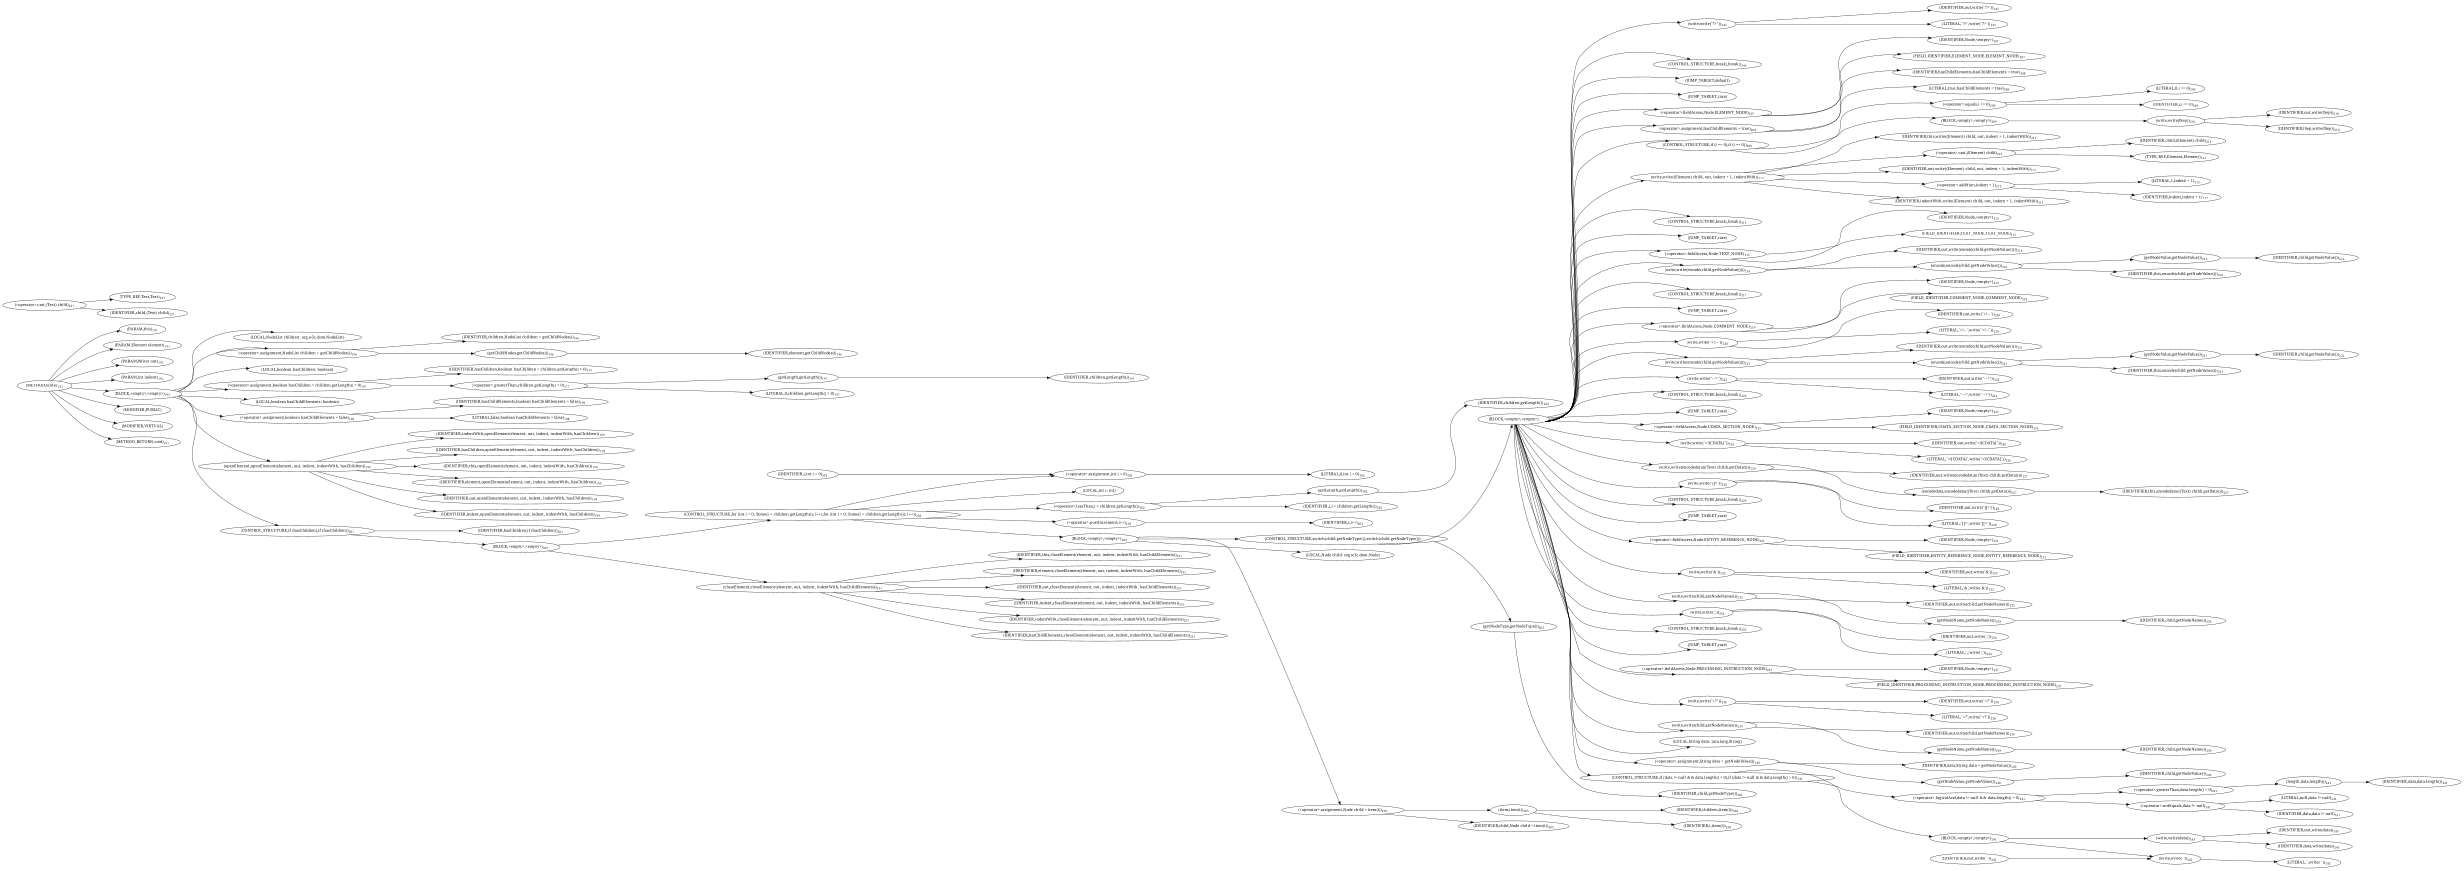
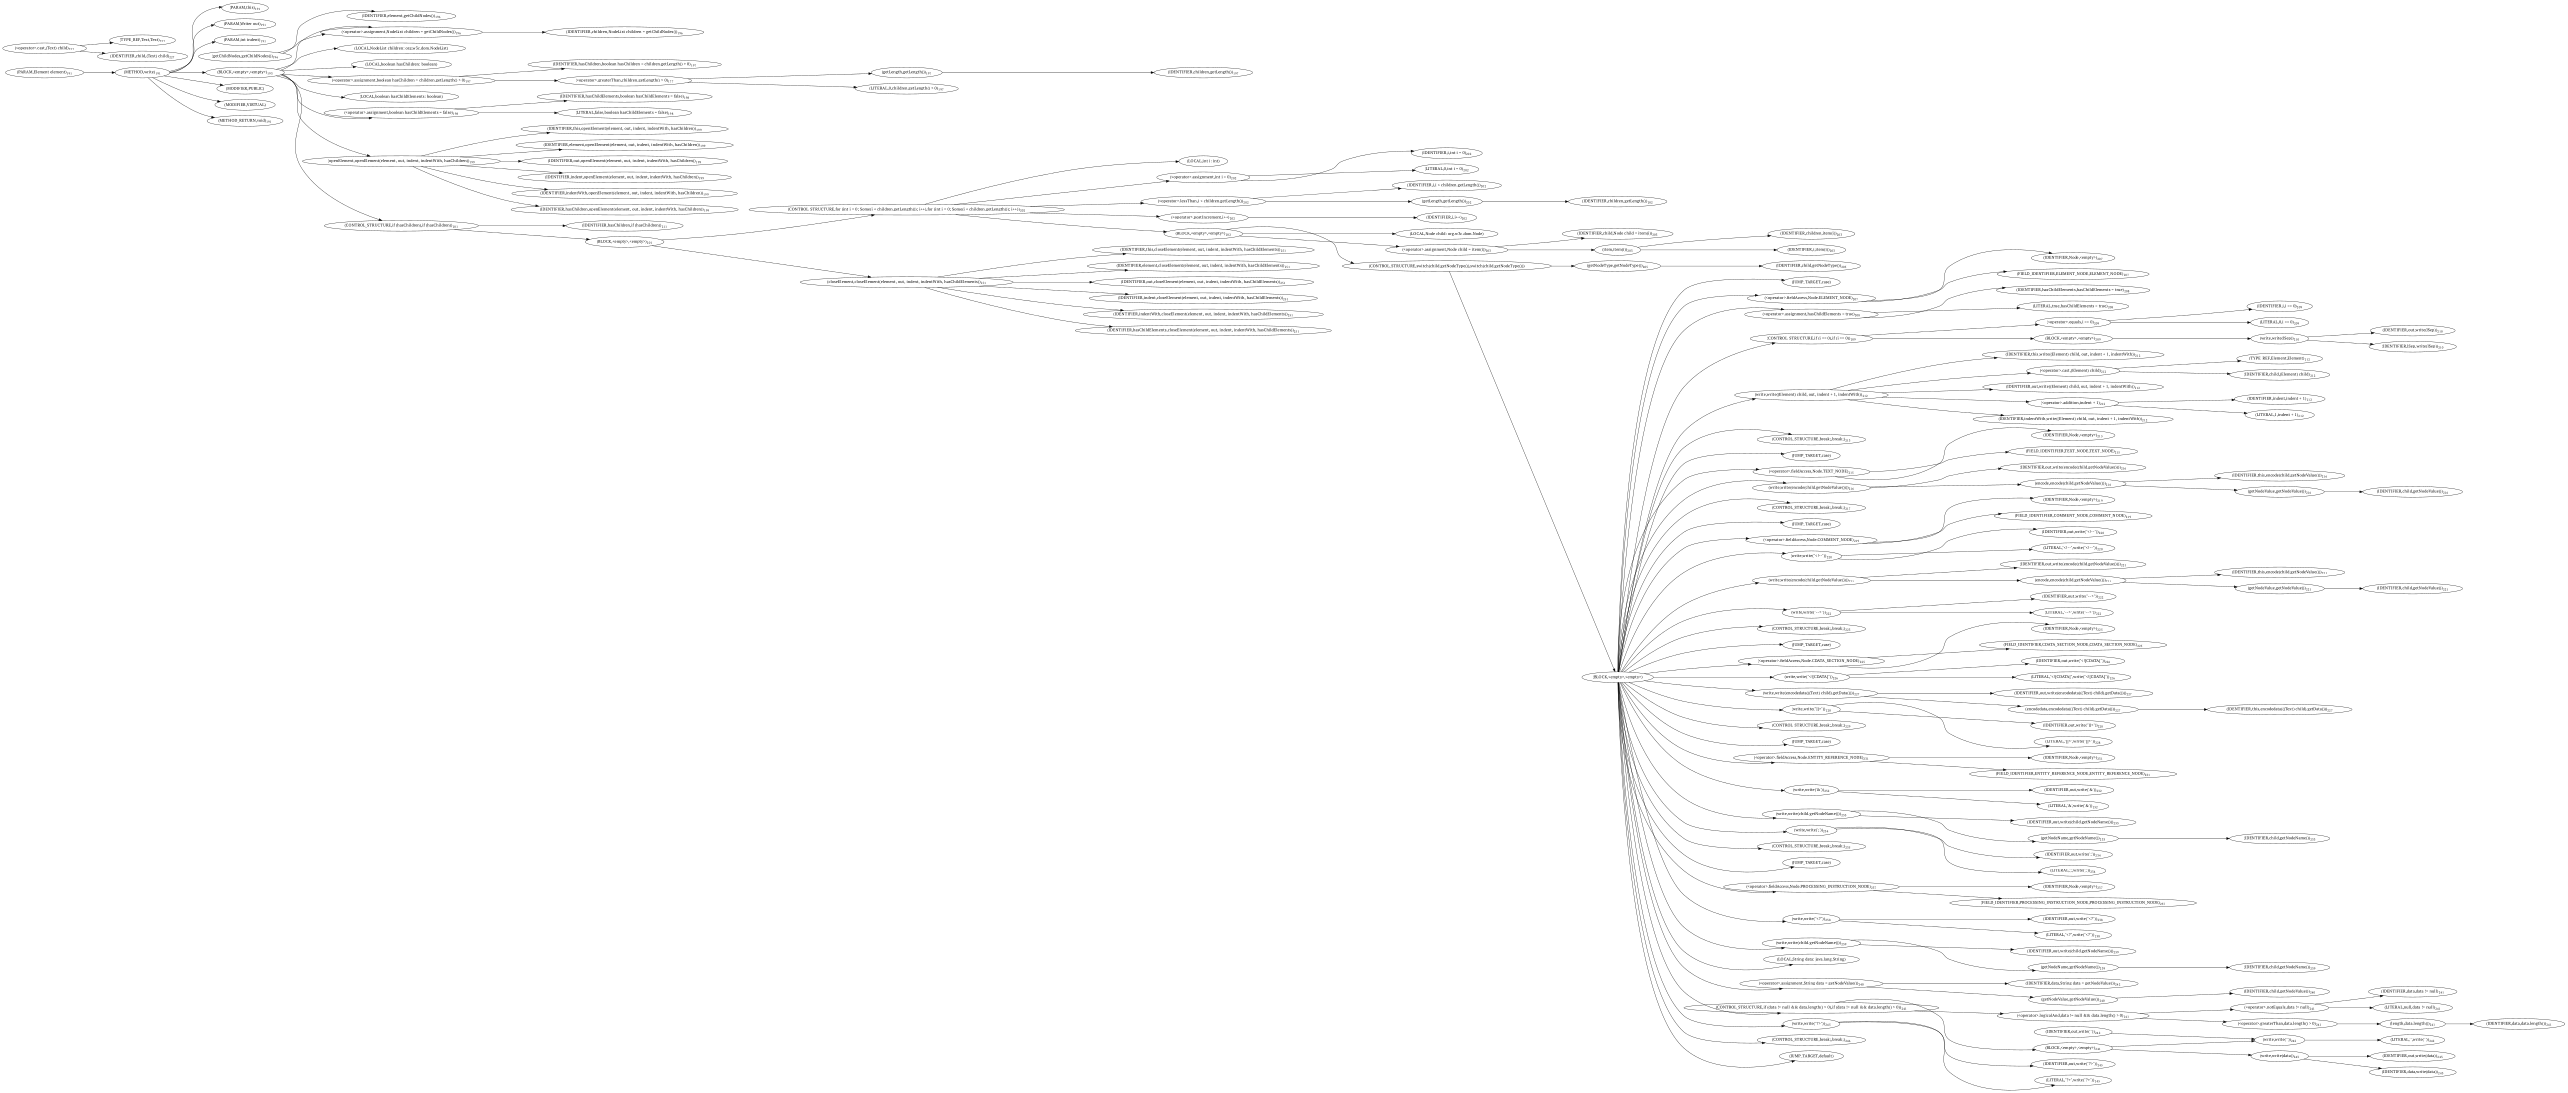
edge "(<operator>.assignment,NodeList children = getChildNodes())" -> "(getChildNodes,getChildNodes())": reversed
edge "(METHOD,write)" -> "(PARAM,Element element)": reversed
node "(write,write(encodedata(((Text) child).getData())))": text "224" -> "227"
edge "(IDENTIFIER,i,int i = 0)" -> "(<operator>.assignment,int i = 0)": reversed
node "(IDENTIFIER,hasChildren,if (hasChildren))": text "201" -> "211"
node "(IDENTIFIER,data,String data = getNodeValue())": text "240" -> "242"
